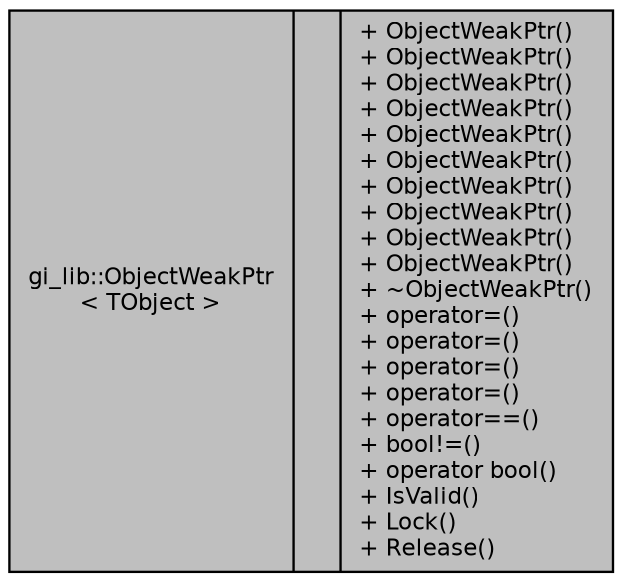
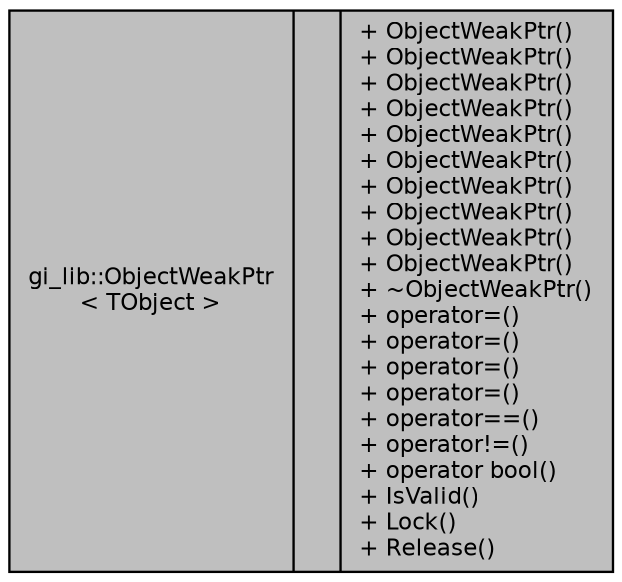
node "gi_lib::ObjectWeakPtr": text "+ bool!=()" -> "+ operator!=()"
